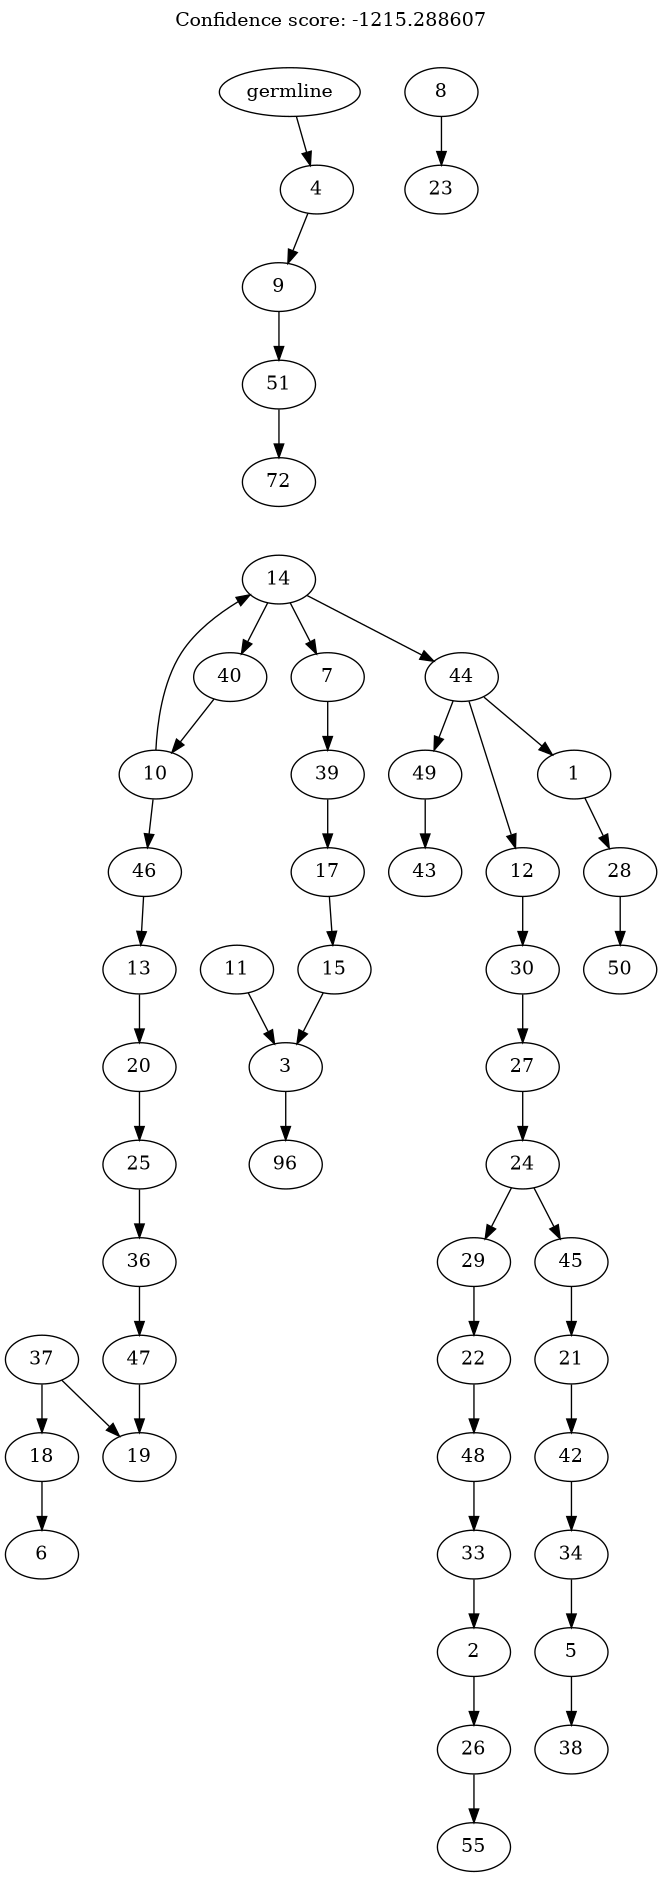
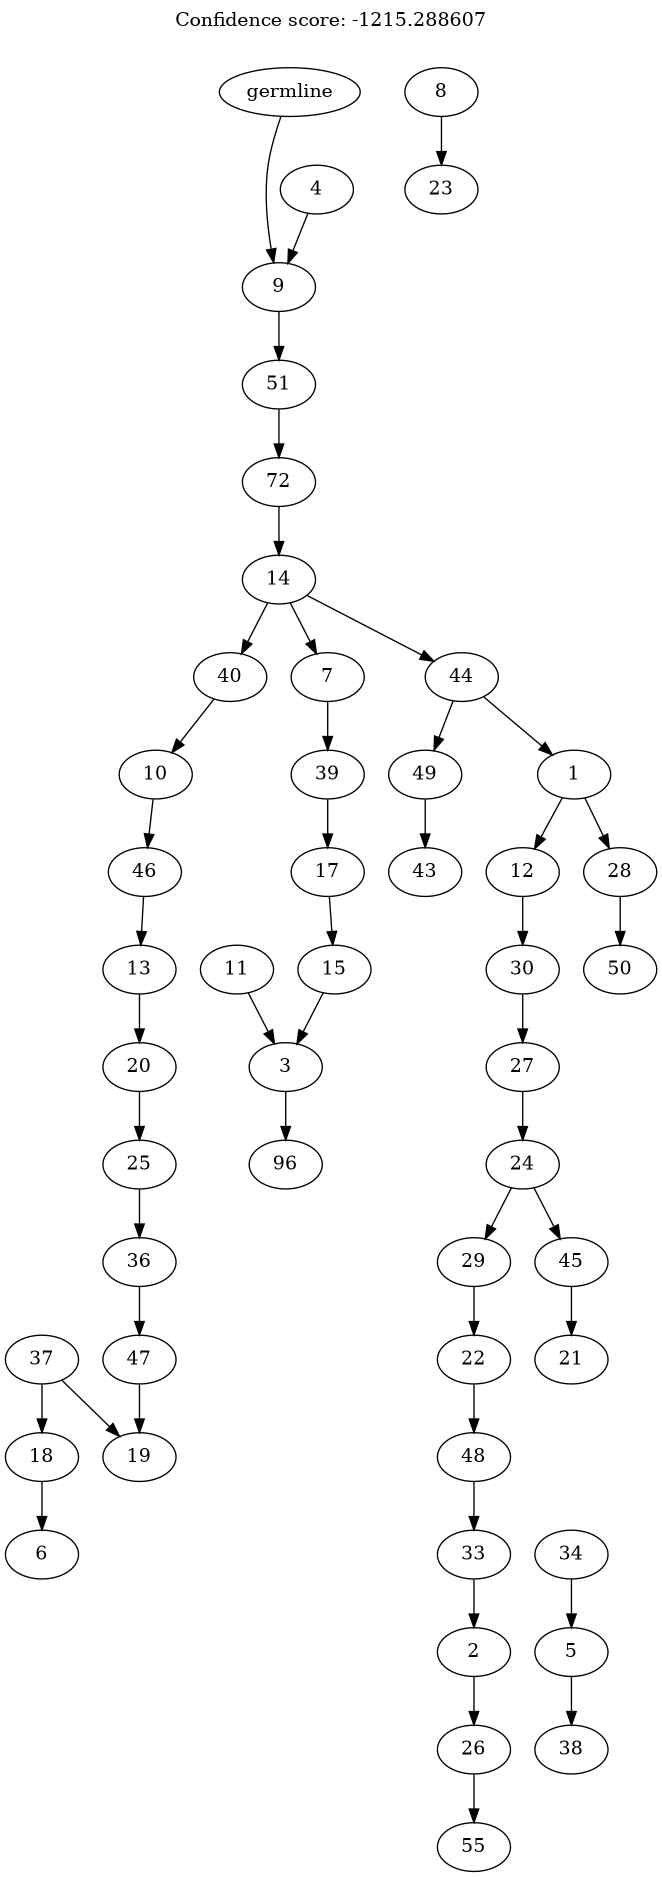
edge "germline" -> "4": now "germline" -> "9"
edge "10" -> "14": now "72" -> "14"
edge "44" -> "12": now "1" -> "12"
node "42": removed
